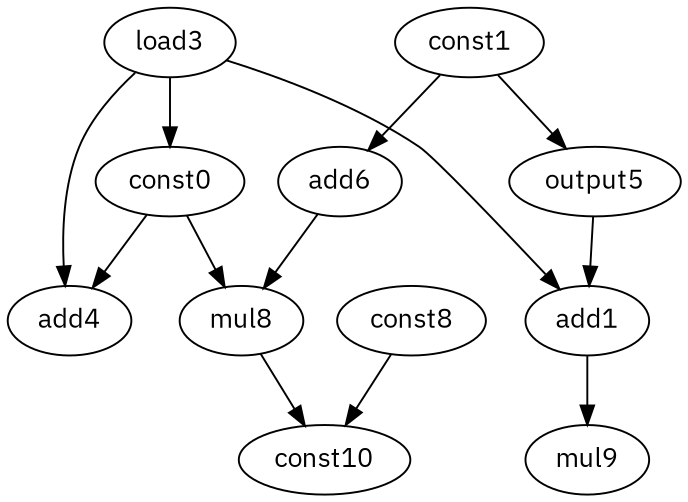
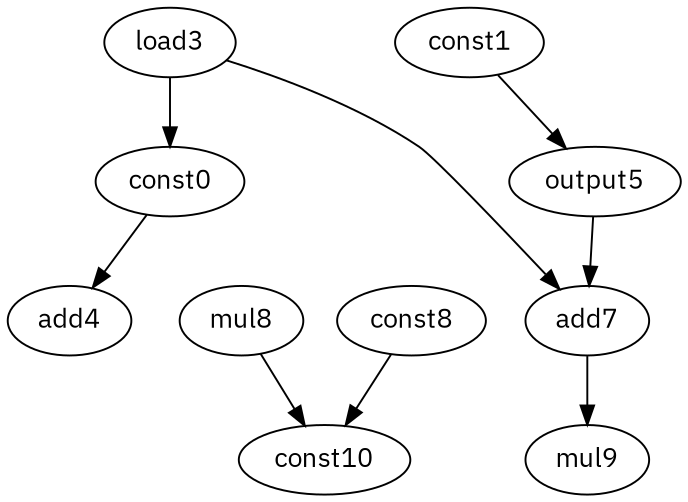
edge "load3" -> "add4": removed
node "add6": removed
edge "const0" -> "mul8": removed
node "add1": label "add1" -> "add7"
